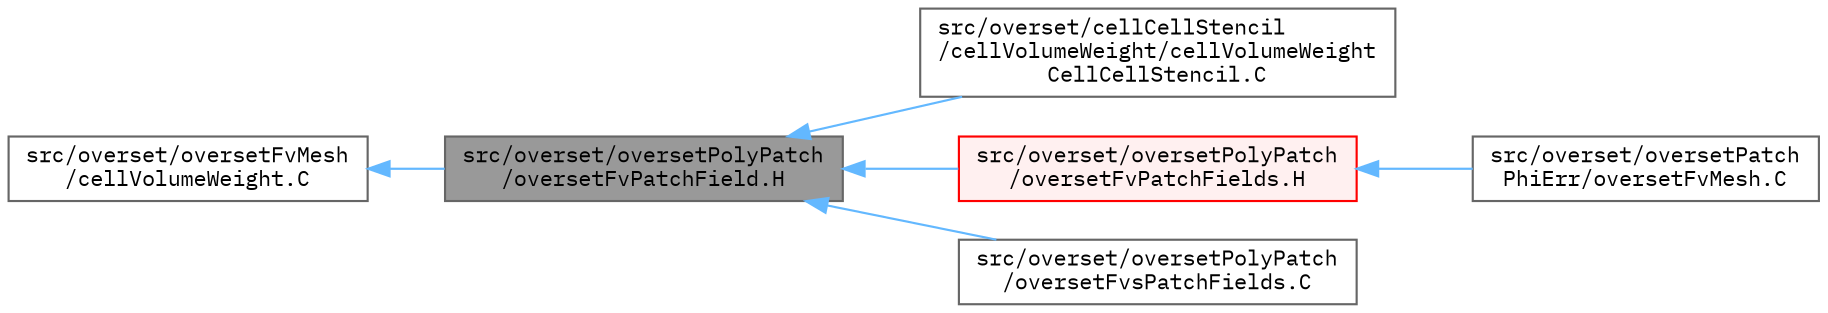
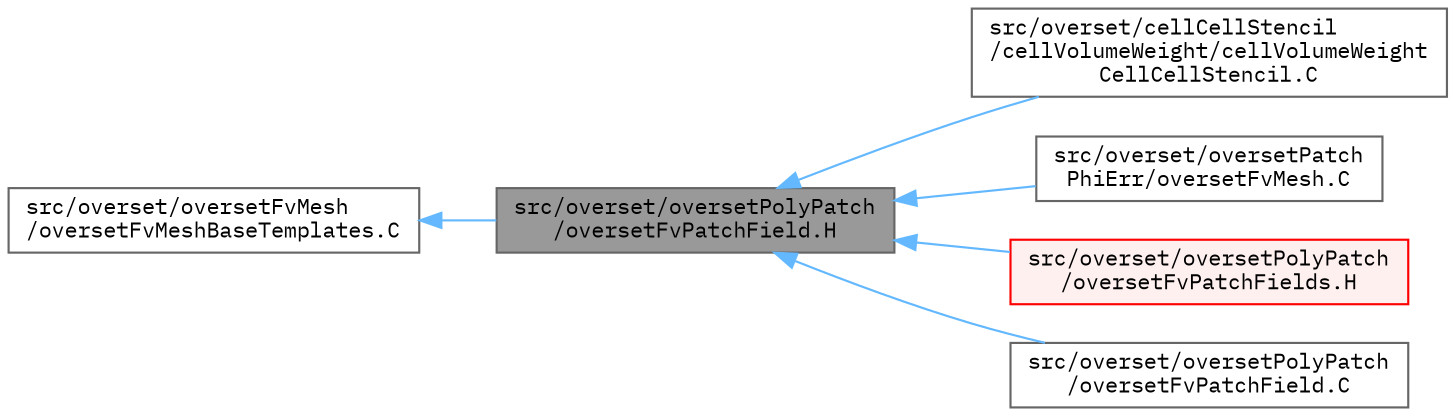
node "src/overset/oversetFvMesh /cellVolumeWeight.C": label "src/overset/oversetFvMesh /cellVolumeWeight.C" -> "src/overset/oversetFvMesh /oversetFvMeshBaseTemplates.C"
edge "src/overset/oversetPatch PhiErr/oversetFvMesh.C" -> "src/overset/oversetPolyPatch /oversetFvPatchFields.H": now "src/overset/oversetPatch PhiErr/oversetFvMesh.C" -> "src/overset/oversetPolyPatch /oversetFvPatchField.H"
node "src/overset/oversetPolyPatch /oversetFvsPatchFields.C": label "src/overset/oversetPolyPatch /oversetFvsPatchFields.C" -> "src/overset/oversetPolyPatch /oversetFvPatchField.C"
